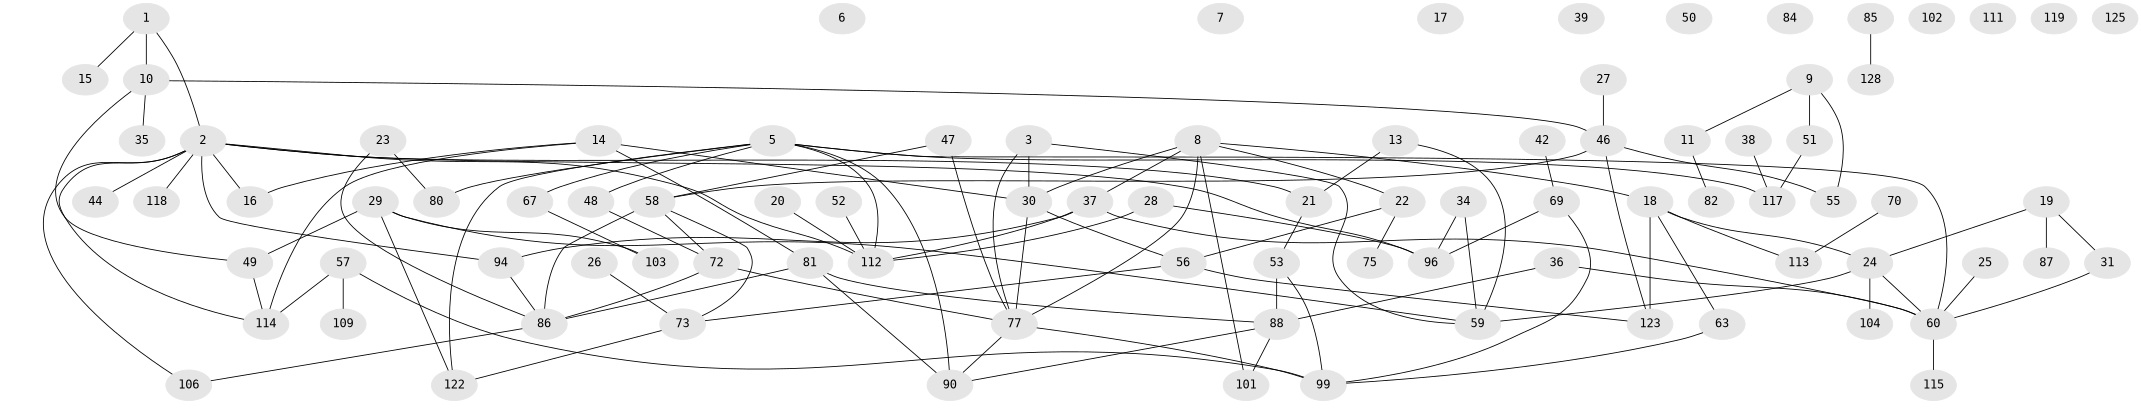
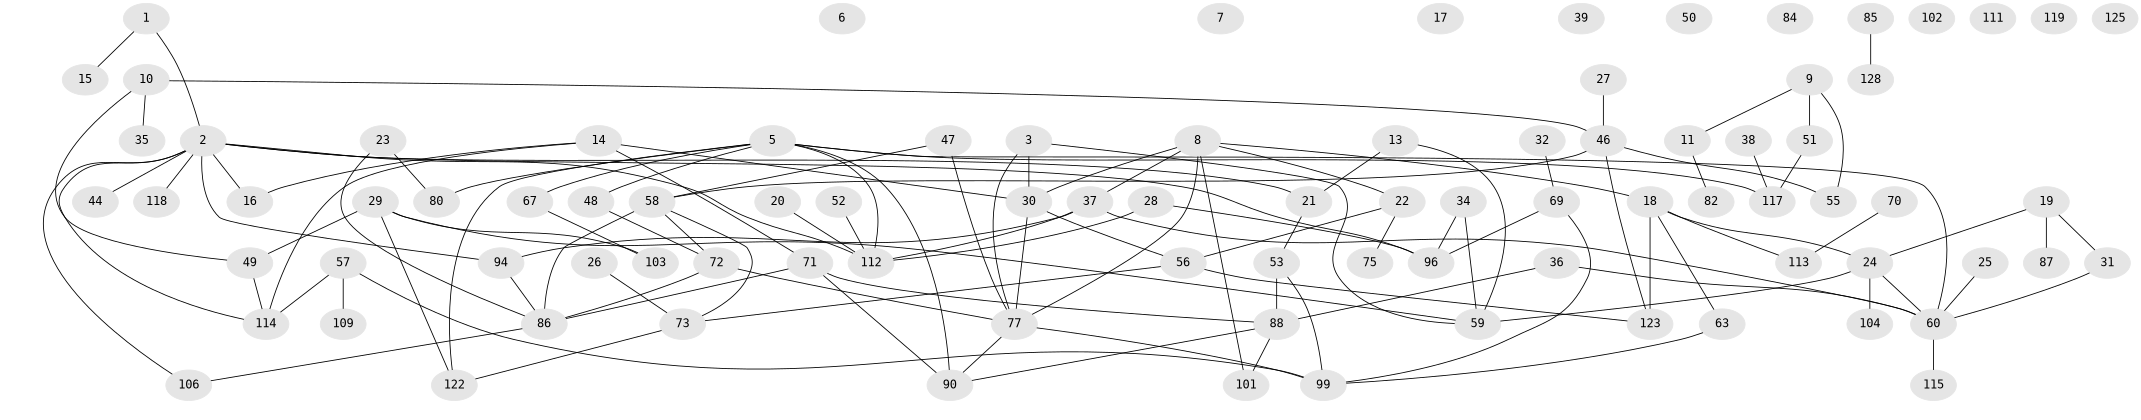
edge "1" -- "10": removed
node "42": label "42" -> "32"
node "81": label "81" -> "71"
